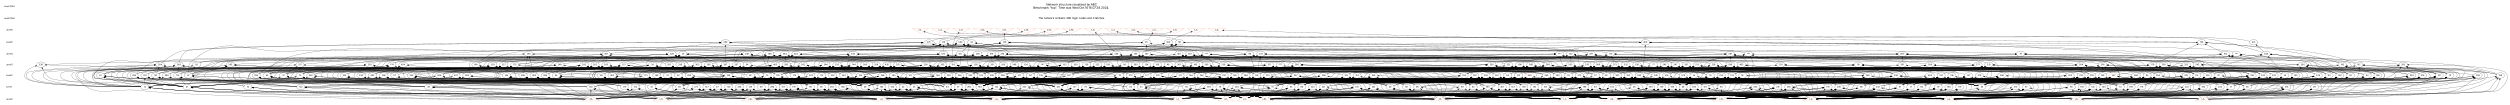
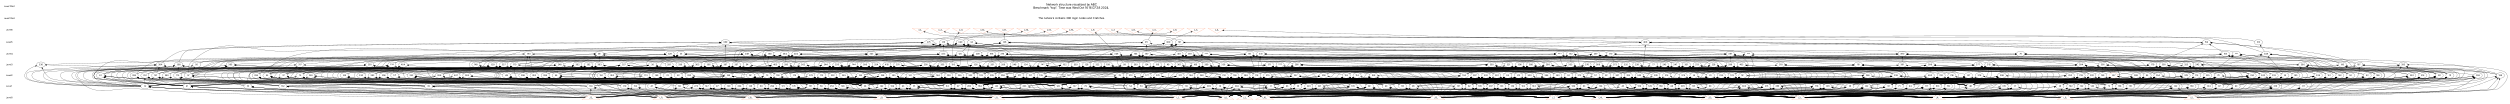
node "300": color coral -> black
node "51": shape invtriangle -> ellipse
node "185": shape invtriangle -> ellipse
